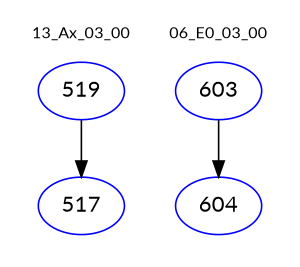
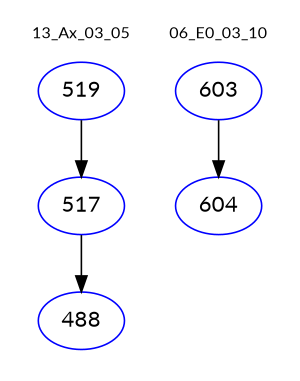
cluster "13_Ax_03_00": label "13_Ax_03_00" -> "13_Ax_03_05"
cluster "06_E0_03_00": label "06_E0_03_00" -> "06_E0_03_10"
node "488": added
